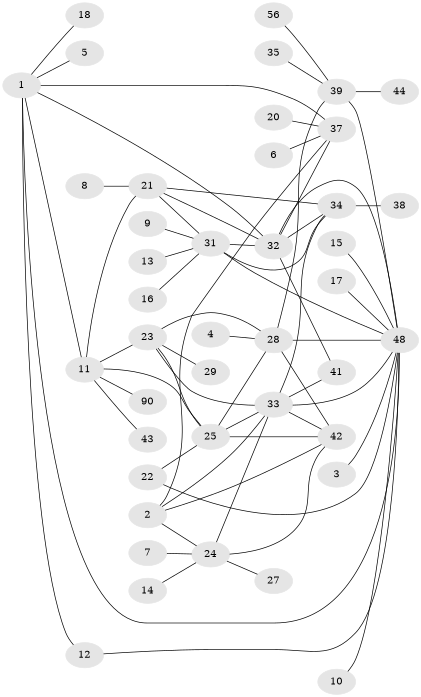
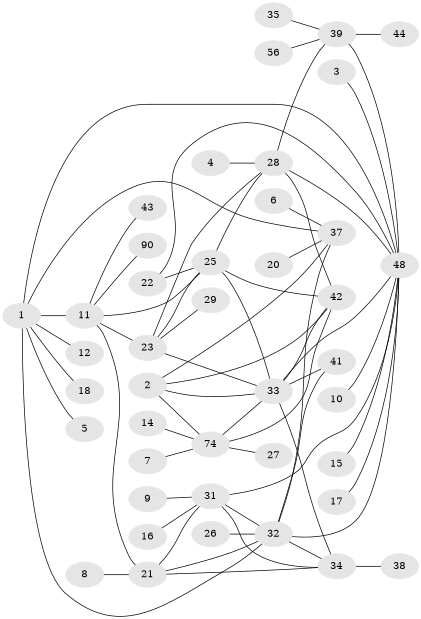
node "13": removed
node "26": added
node "24": label "24" -> "74"
edge "48" -- "12": removed
